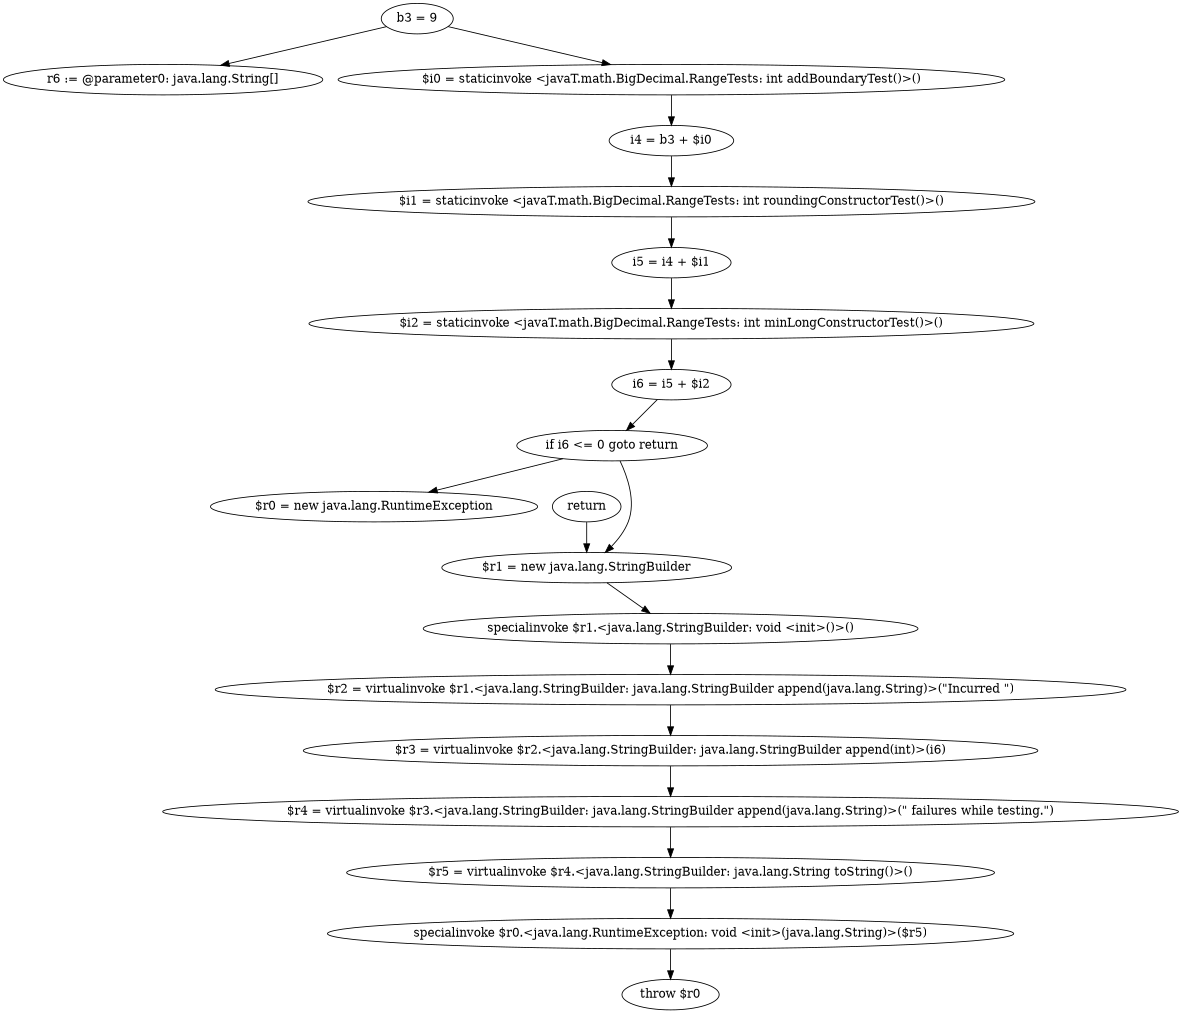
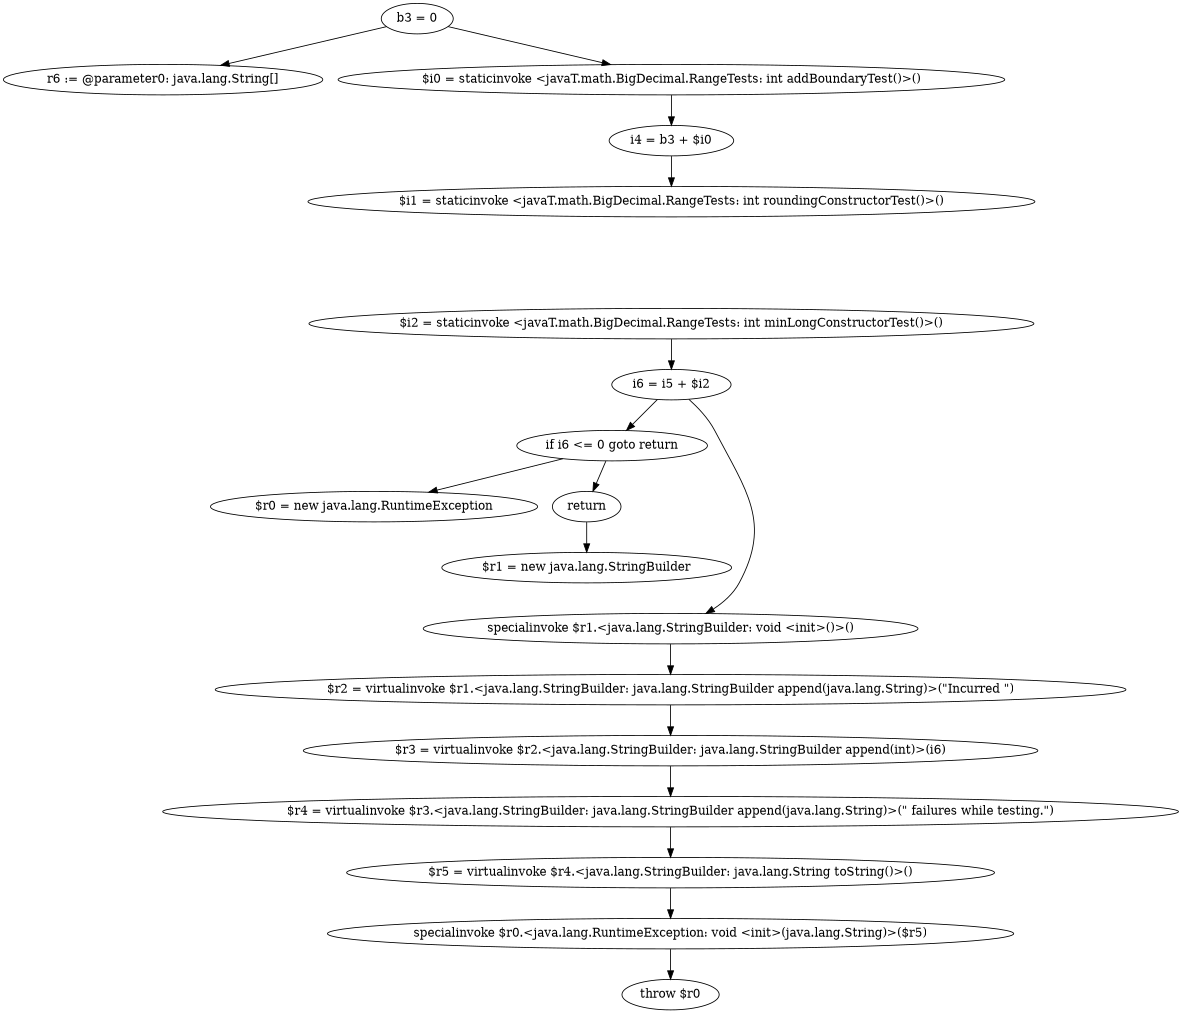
node "b3 = 9": label "b3 = 9" -> "b3 = 0"
node "i5 = i4 + $i1": removed
edge "if i6 <= 0 goto return" -> "$r1 = new java.lang.StringBuilder": now "if i6 <= 0 goto return" -> "return"
edge "$r1 = new java.lang.StringBuilder" -> "specialinvoke $r1.<java.lang.StringBuilder: void <init>()>()": now "i6 = i5 + $i2" -> "specialinvoke $r1.<java.lang.StringBuilder: void <init>()>()"
